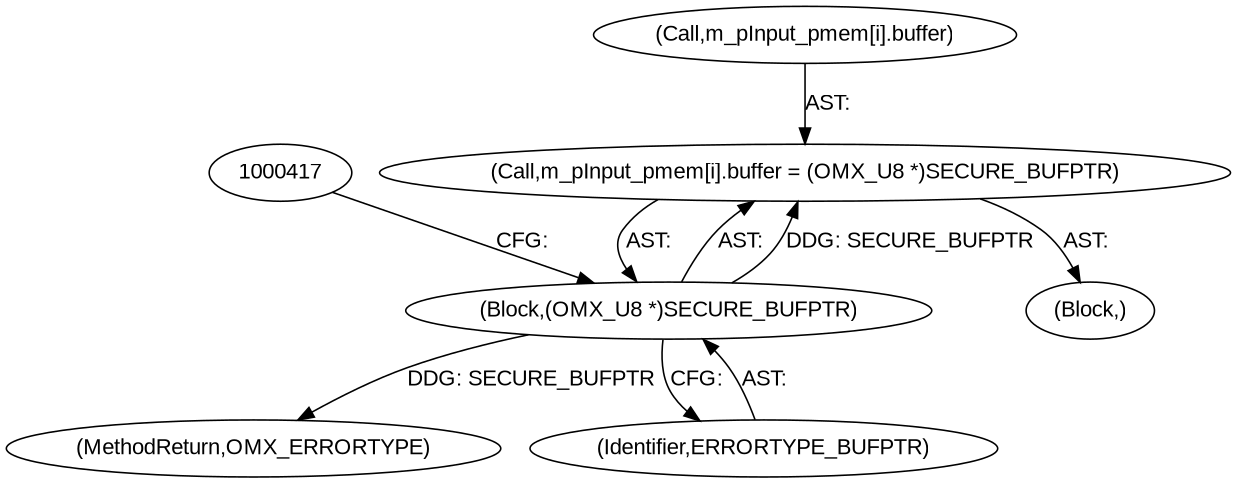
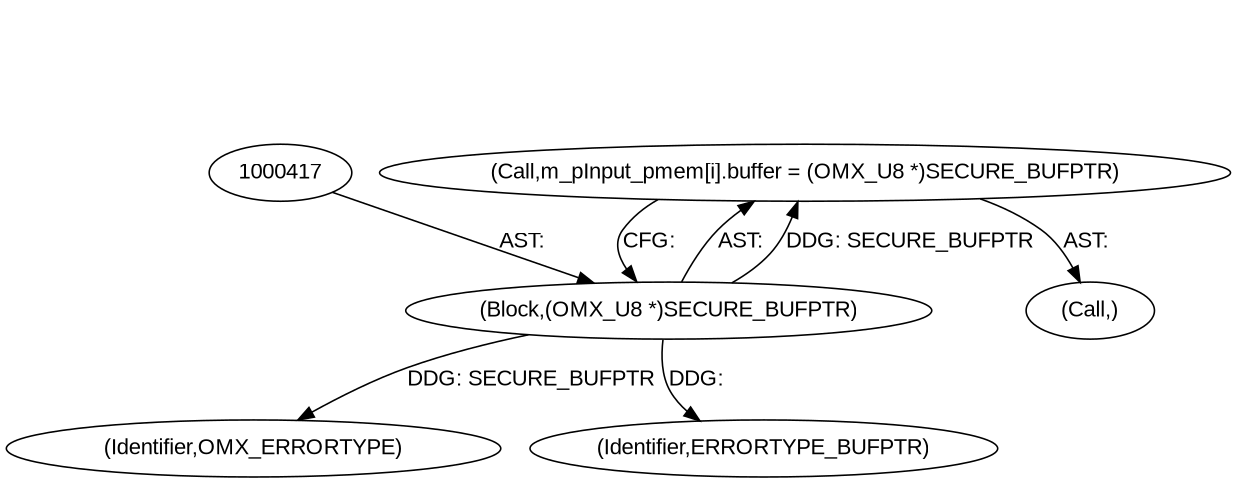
node "(Call,m_pInput_pmem[i].buffer)": removed
edge "1000417" -> "(Block,(OMX_U8 *)SECURE_BUFPTR)": label "CFG: " -> "AST: "
edge "(Call,m_pInput_pmem[i].buffer = (OMX_U8 *)SECURE_BUFPTR)" -> "(Block,(OMX_U8 *)SECURE_BUFPTR)": label "AST: " -> "CFG: "
node "(Block,)": label "(Block,)" -> "(Call,)"
edge "(Block,(OMX_U8 *)SECURE_BUFPTR)" -> "(Identifier,ERRORTYPE_BUFPTR)": label "CFG: " -> "DDG: "
edge "(Identifier,ERRORTYPE_BUFPTR)" -> "(Block,(OMX_U8 *)SECURE_BUFPTR)": removed, label "AST:"
node "(MethodReturn,OMX_ERRORTYPE)": label "(MethodReturn,OMX_ERRORTYPE)" -> "(Identifier,OMX_ERRORTYPE)"
